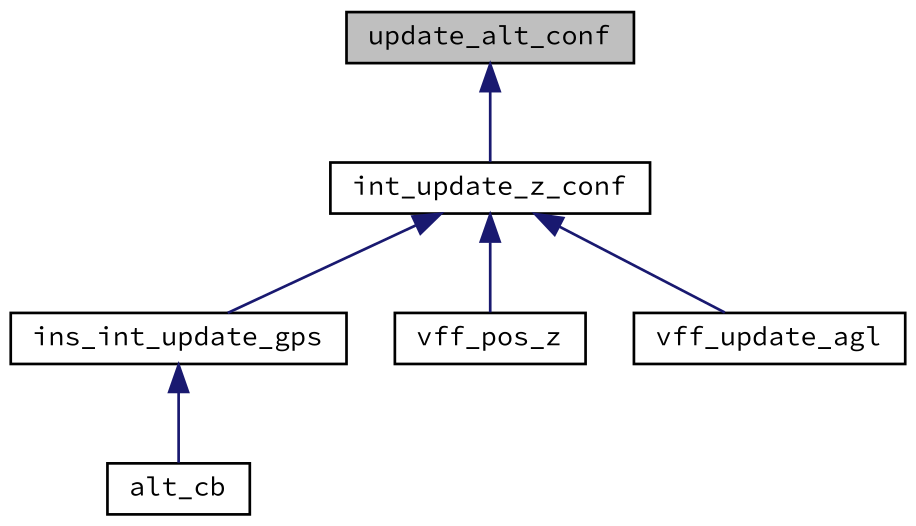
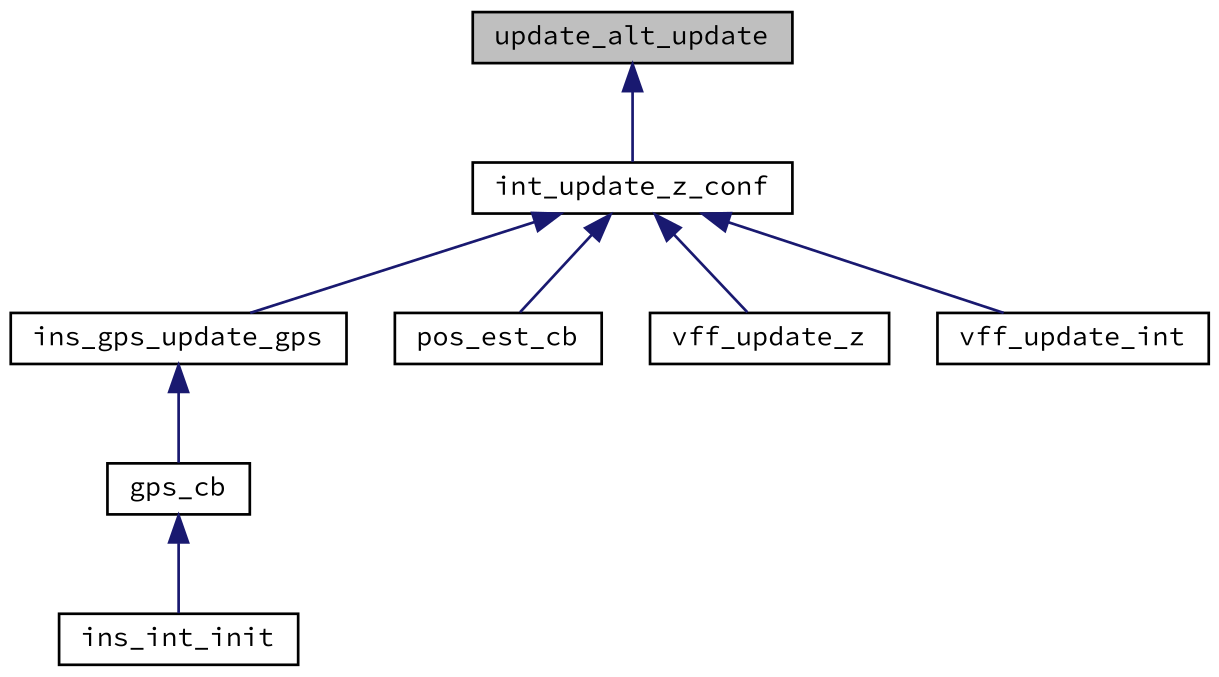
node "update_alt_conf": label "update_alt_conf" -> "update_alt_update"
node "ins_int_update_gps": label "ins_int_update_gps" -> "ins_gps_update_gps"
node "vff_pos_z": label "vff_pos_z" -> "vff_update_z"
node "pos_est_cb": added
node "vff_update_agl": label "vff_update_agl" -> "vff_update_int"
node "alt_cb": label "alt_cb" -> "gps_cb"
node "ins_int_init": added
